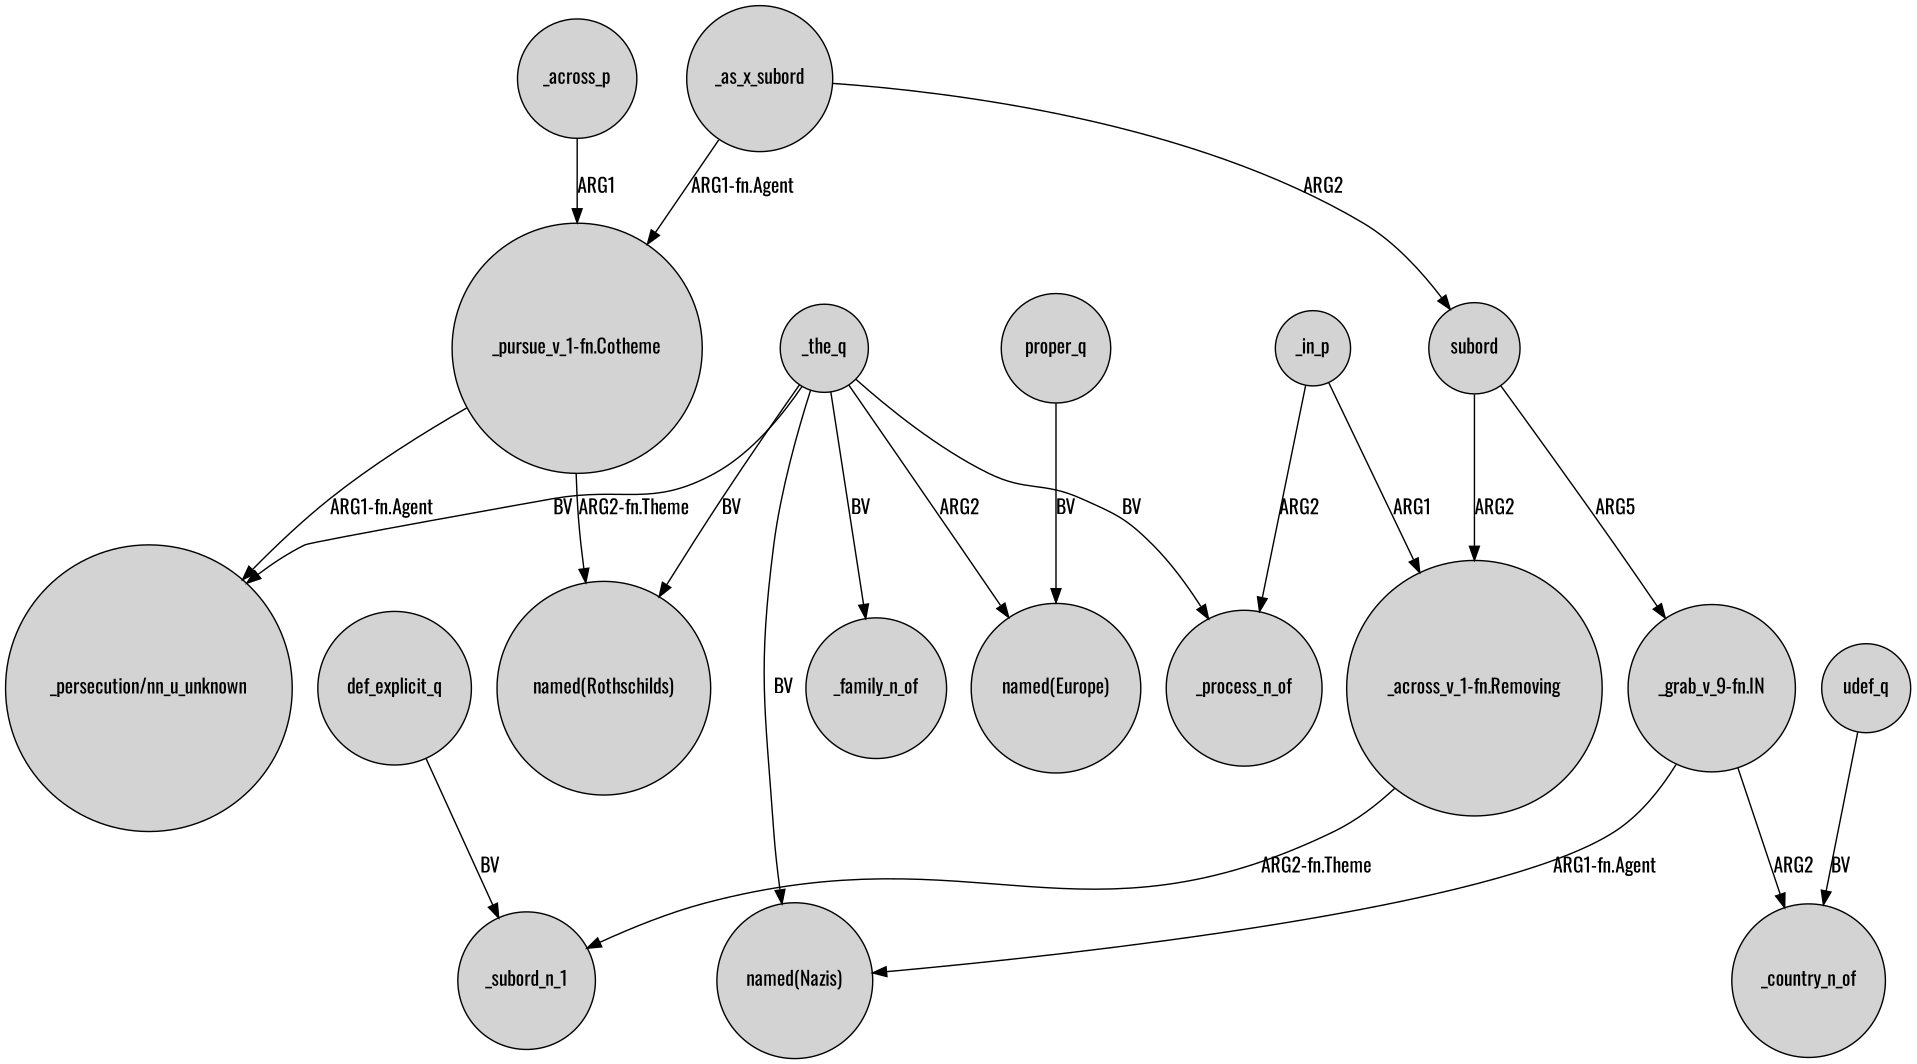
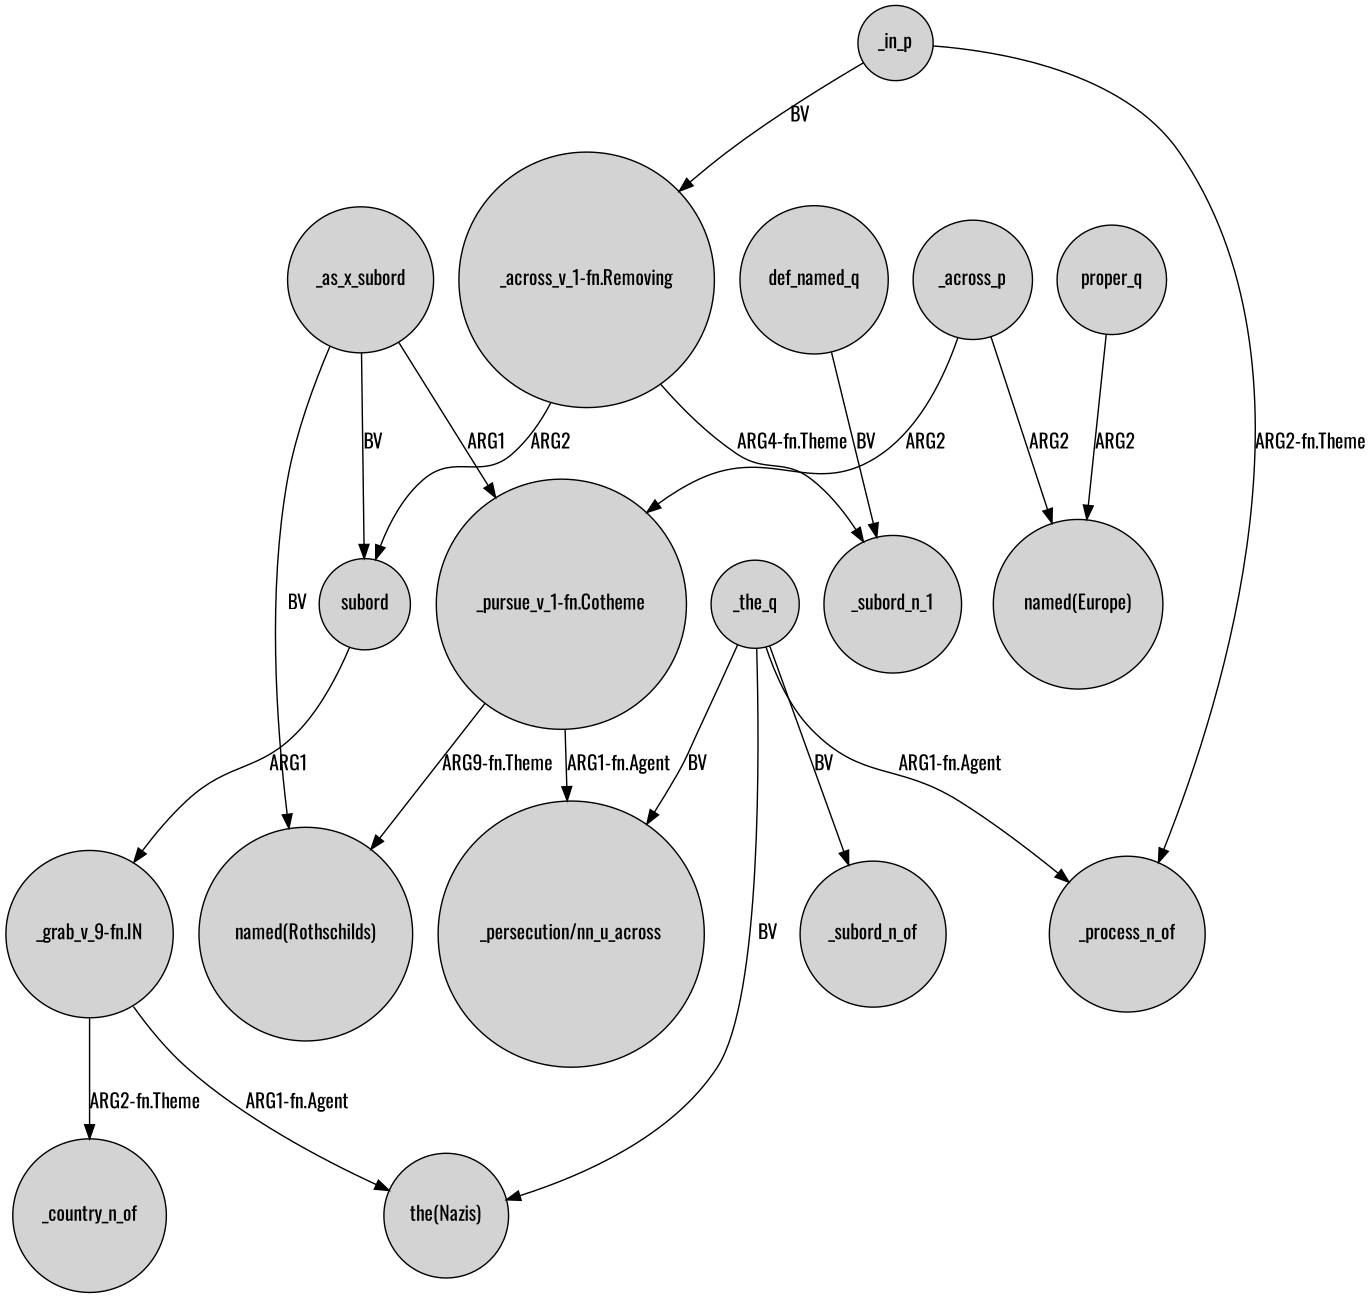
edge "_across_p" -> "_pursue_v_1-fn.Cotheme": label "ARG1" -> "ARG2"
edge "_as_x_subord" -> "_pursue_v_1-fn.Cotheme": label "ARG1-fn.Agent" -> "ARG1"
edge "_as_x_subord" -> "subord": label "ARG2" -> "BV"
edge "subord" -> "_across_v_1-fn.Removing": reversed
edge "_the_q" -> "named(Rothschilds)": now "_as_x_subord" -> "named(Rothschilds)"
edge "_the_q" -> "named(Europe)": now "_across_p" -> "named(Europe)"
edge "_pursue_v_1-fn.Cotheme" -> "named(Rothschilds)": label "ARG2-fn.Theme" -> "ARG9-fn.Theme"
edge "proper_q" -> "named(Europe)": label "BV" -> "ARG2"
edge "_the_q" -> "_process_n_of": label "BV" -> "ARG1-fn.Agent"
edge "_in_p" -> "_process_n_of": label "ARG2" -> "ARG2-fn.Theme"
edge "_in_p" -> "_across_v_1-fn.Removing": label "ARG1" -> "BV"
edge "subord" -> "_grab_v_9-fn.IN": label "ARG5" -> "ARG1"
node "_persecution/nn_u_unknown": label "_persecution/nn_u_unknown" -> "_persecution/nn_u_across"
node "def_explicit_q": label "def_explicit_q" -> "def_named_q"
node "_family_n_of": label "_family_n_of" -> "_subord_n_of"
node "udef_q": removed
edge "_across_v_1-fn.Removing" -> "_subord_n_1": label "ARG2-fn.Theme" -> "ARG4-fn.Theme"
edge "_grab_v_9-fn.IN" -> "_country_n_of": label "ARG2" -> "ARG2-fn.Theme"
node "named(Nazis)": label "named(Nazis)" -> "the(Nazis)"
